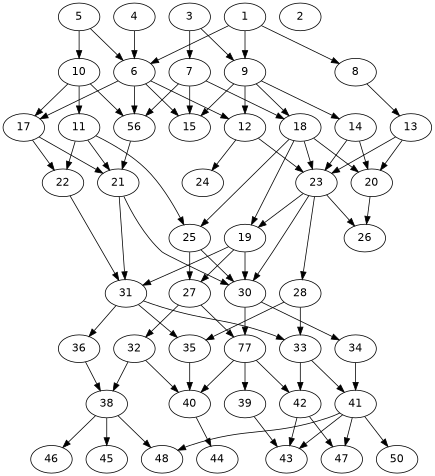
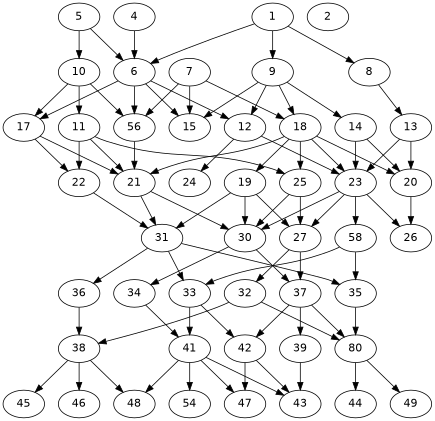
node "3": removed
edge "18" -> "21": added
edge "23" -> "19": now "23" -> "27"
node "28": label "28" -> "58"
node "77": label "77" -> "37"
node "40": label "40" -> "80"
node "49": added
node "50": label "50" -> "54"
